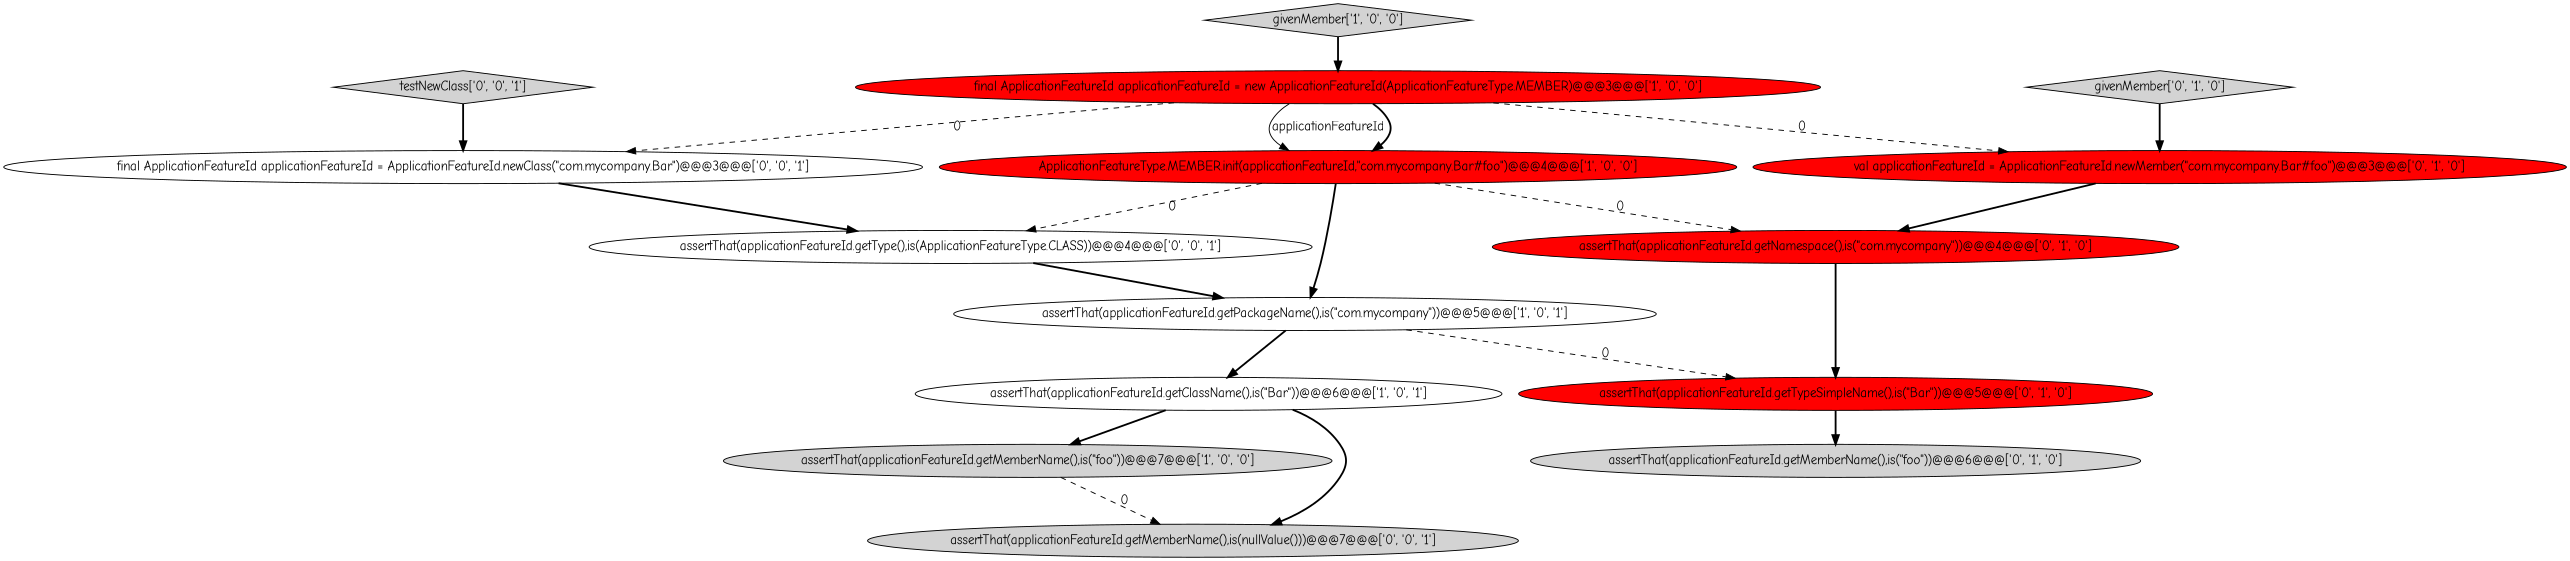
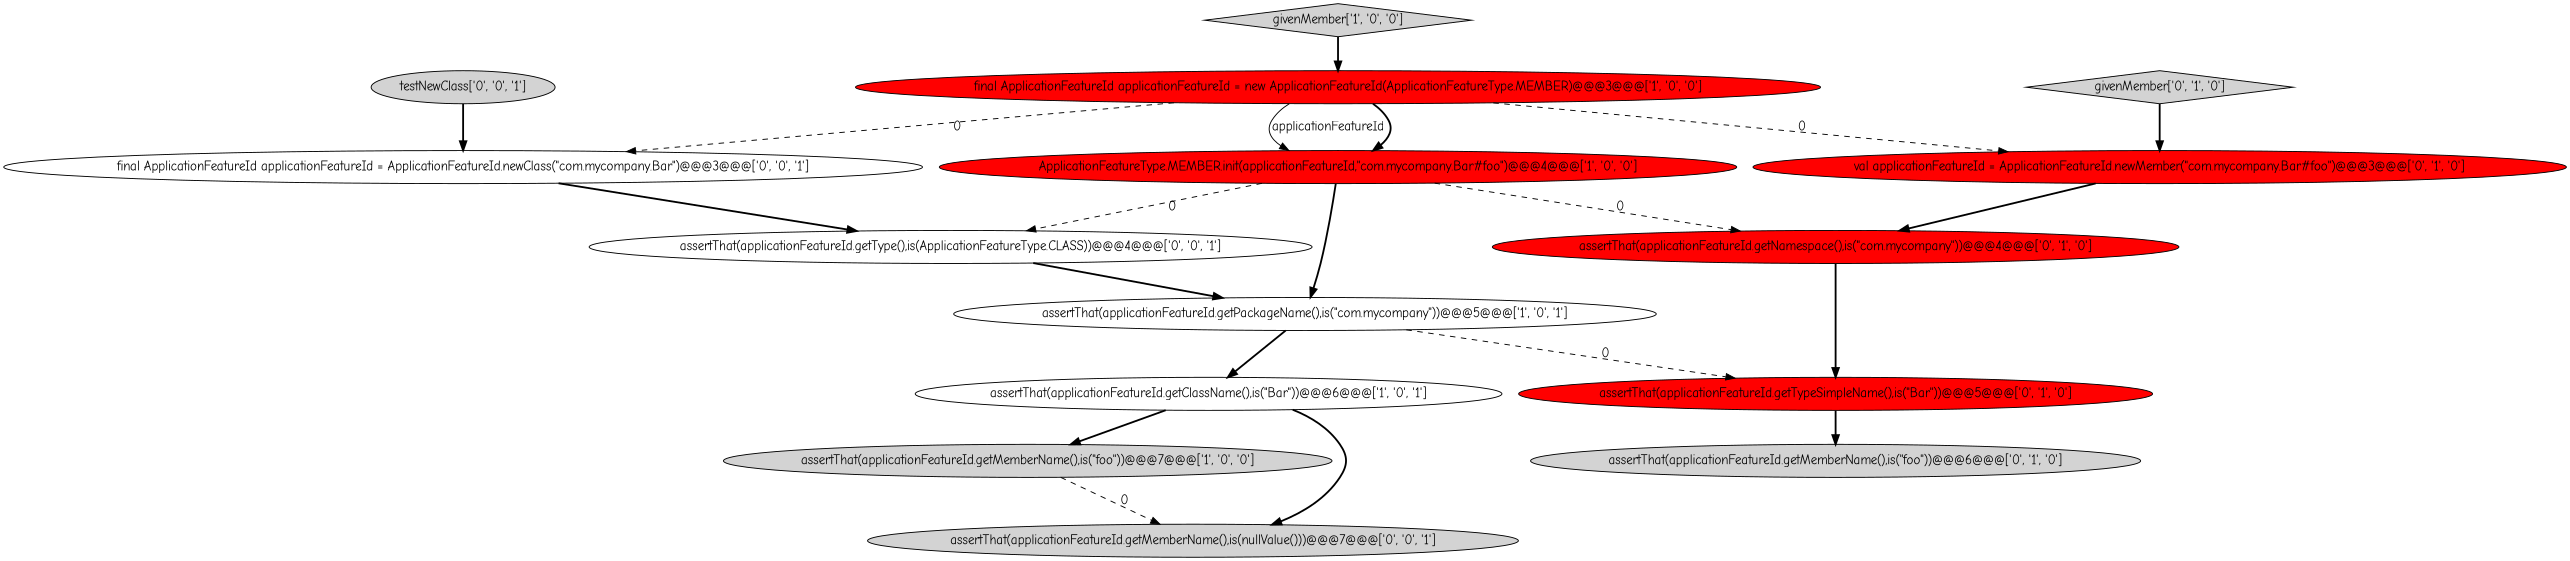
node "testNewClass['0', '0', '1']": shape diamond -> ellipse
